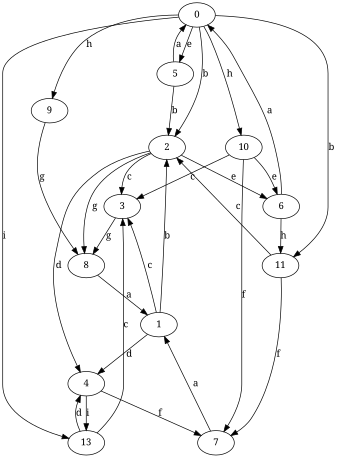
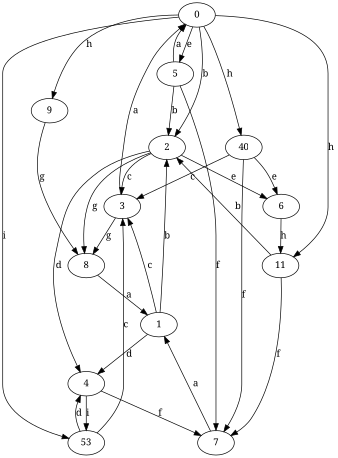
edge "6" -> "0": now "3" -> "0"
node "10": label "10" -> "40"
edge "0" -> "11": label "b" -> "h"
edge "11" -> "2": label "c" -> "b"
edge "5" -> "7": added, label "f"
node "13": label "13" -> "53"
